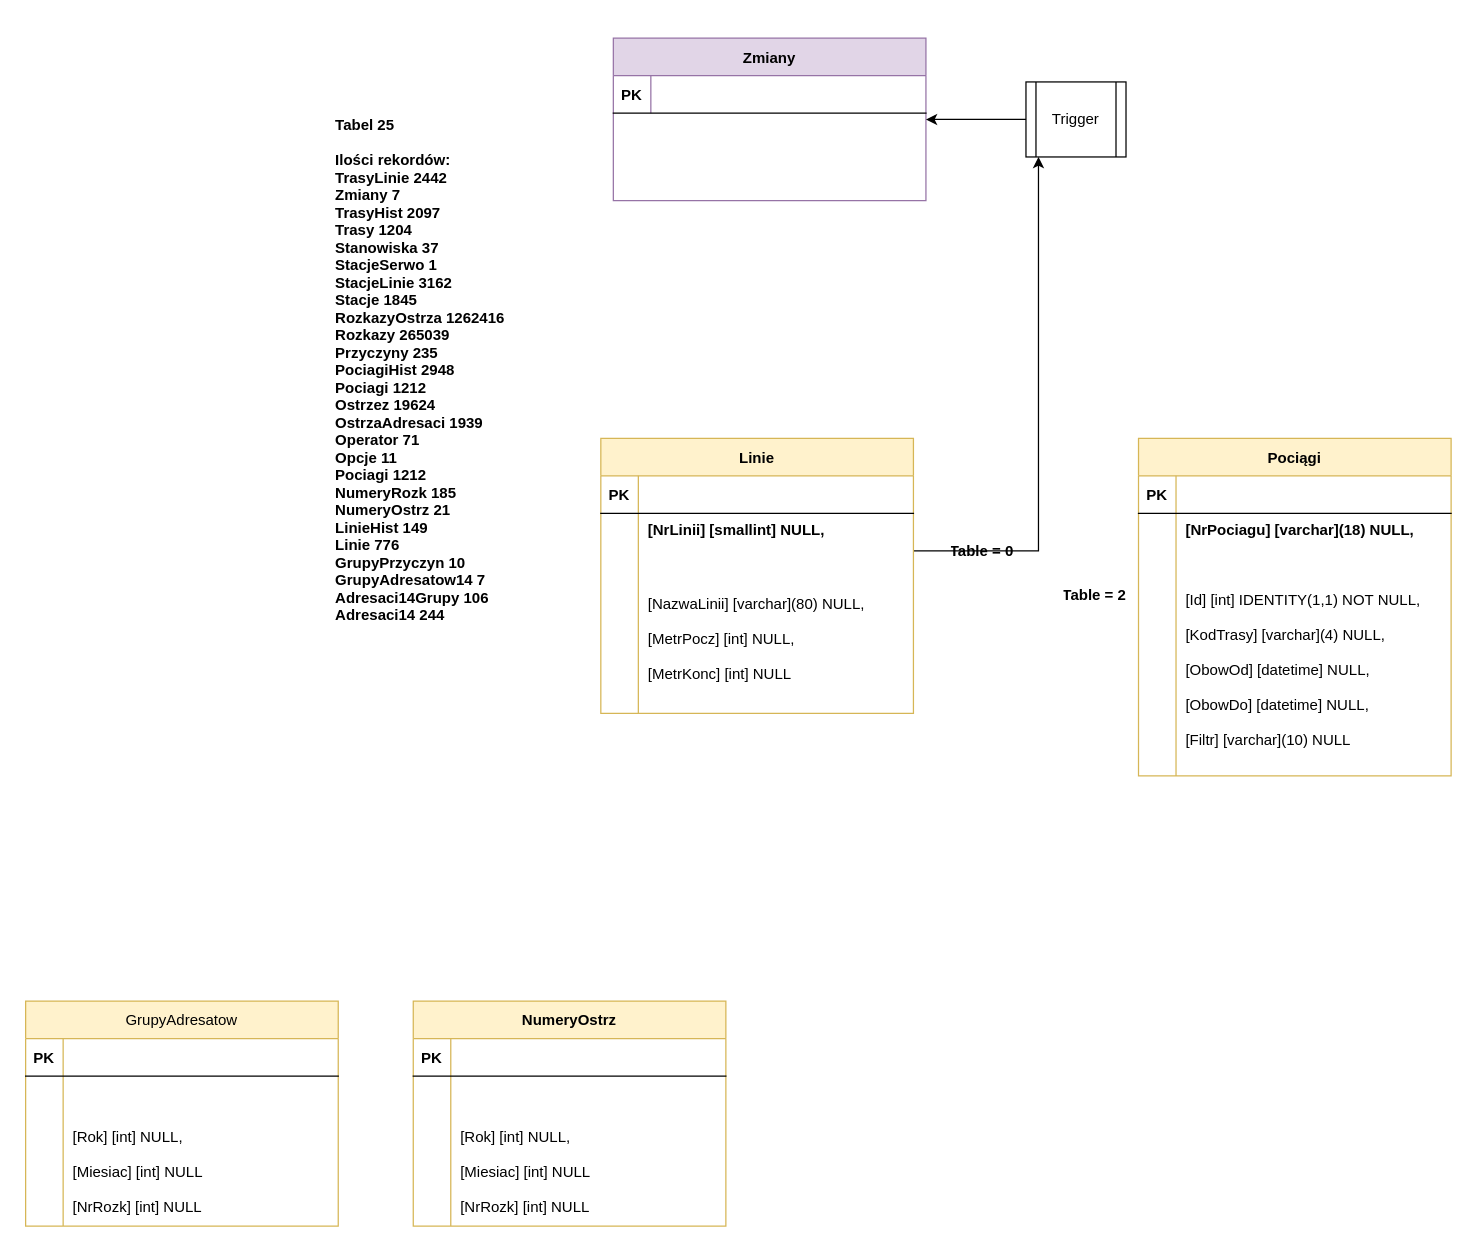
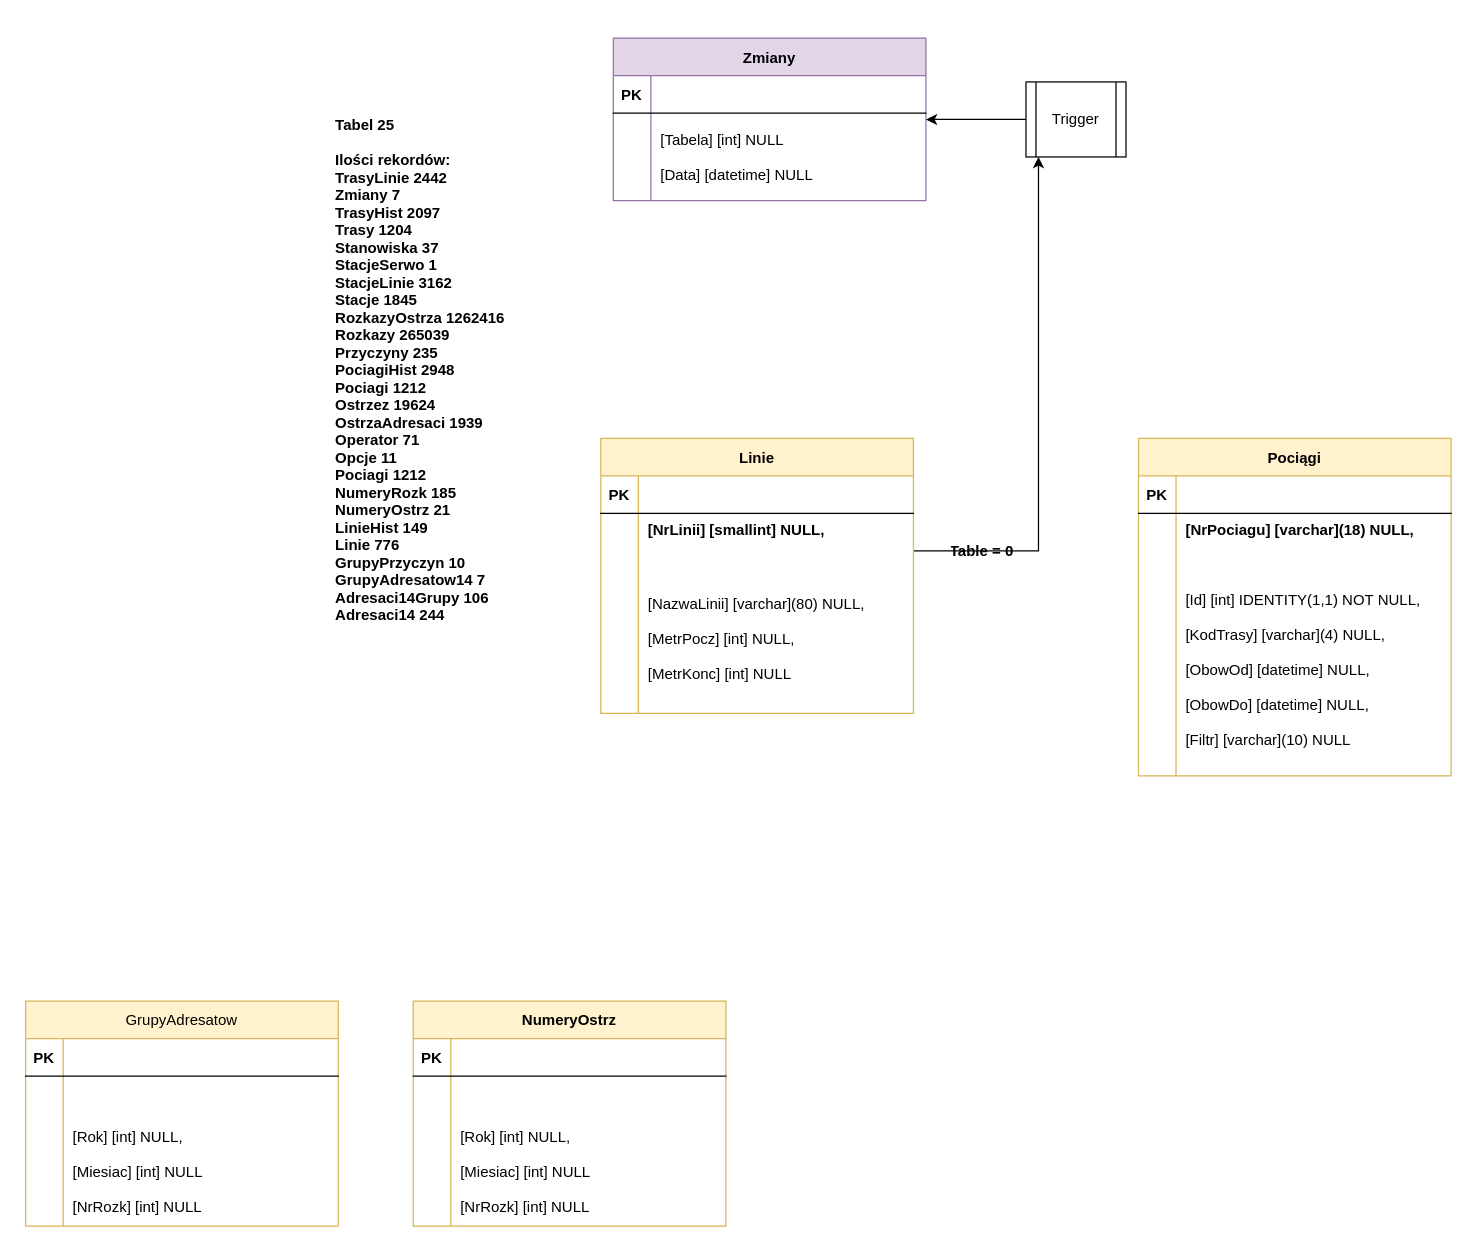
node "[Tabela] [int] NULL [Data] [datetime] NULL": added
node "Table = 2": removed
